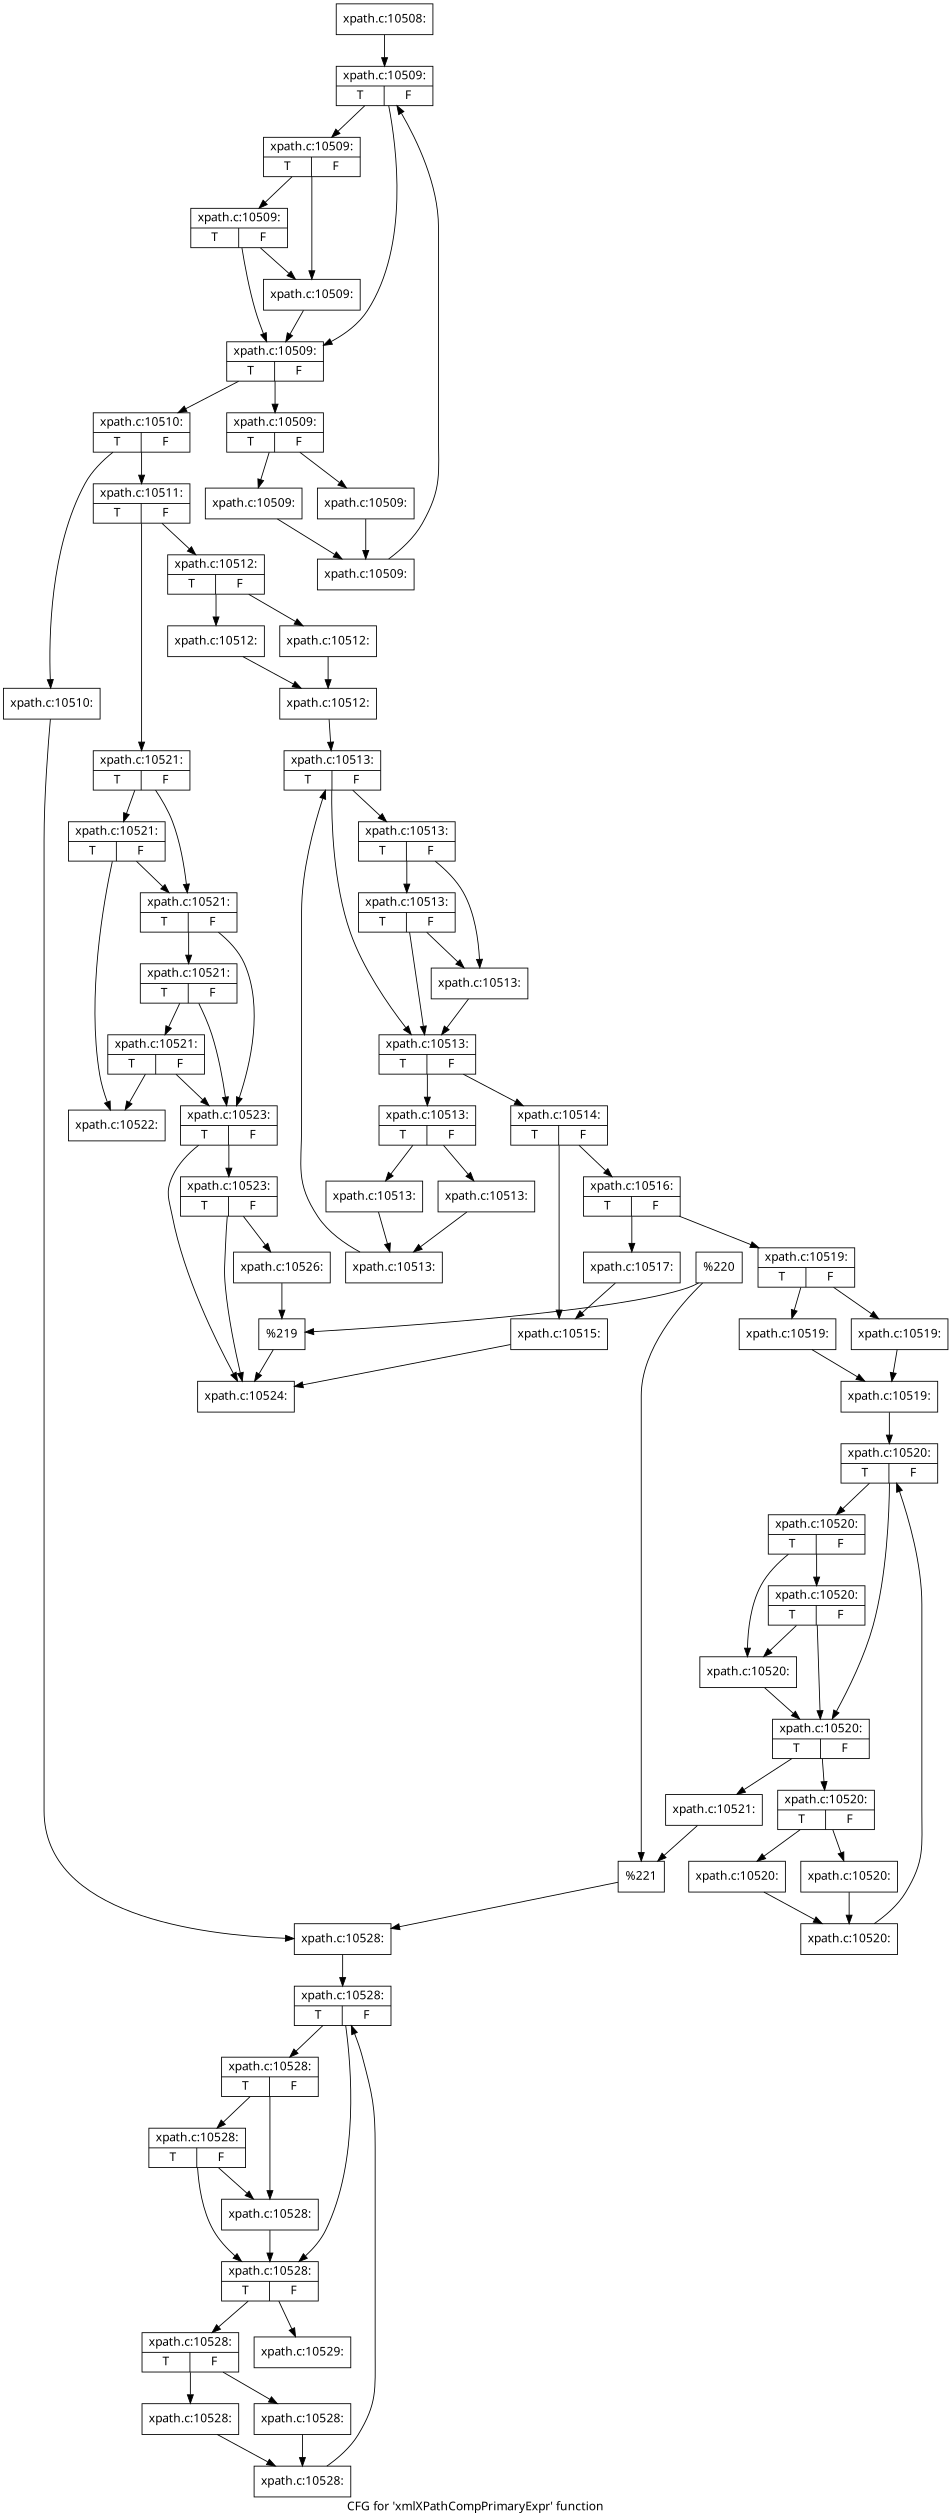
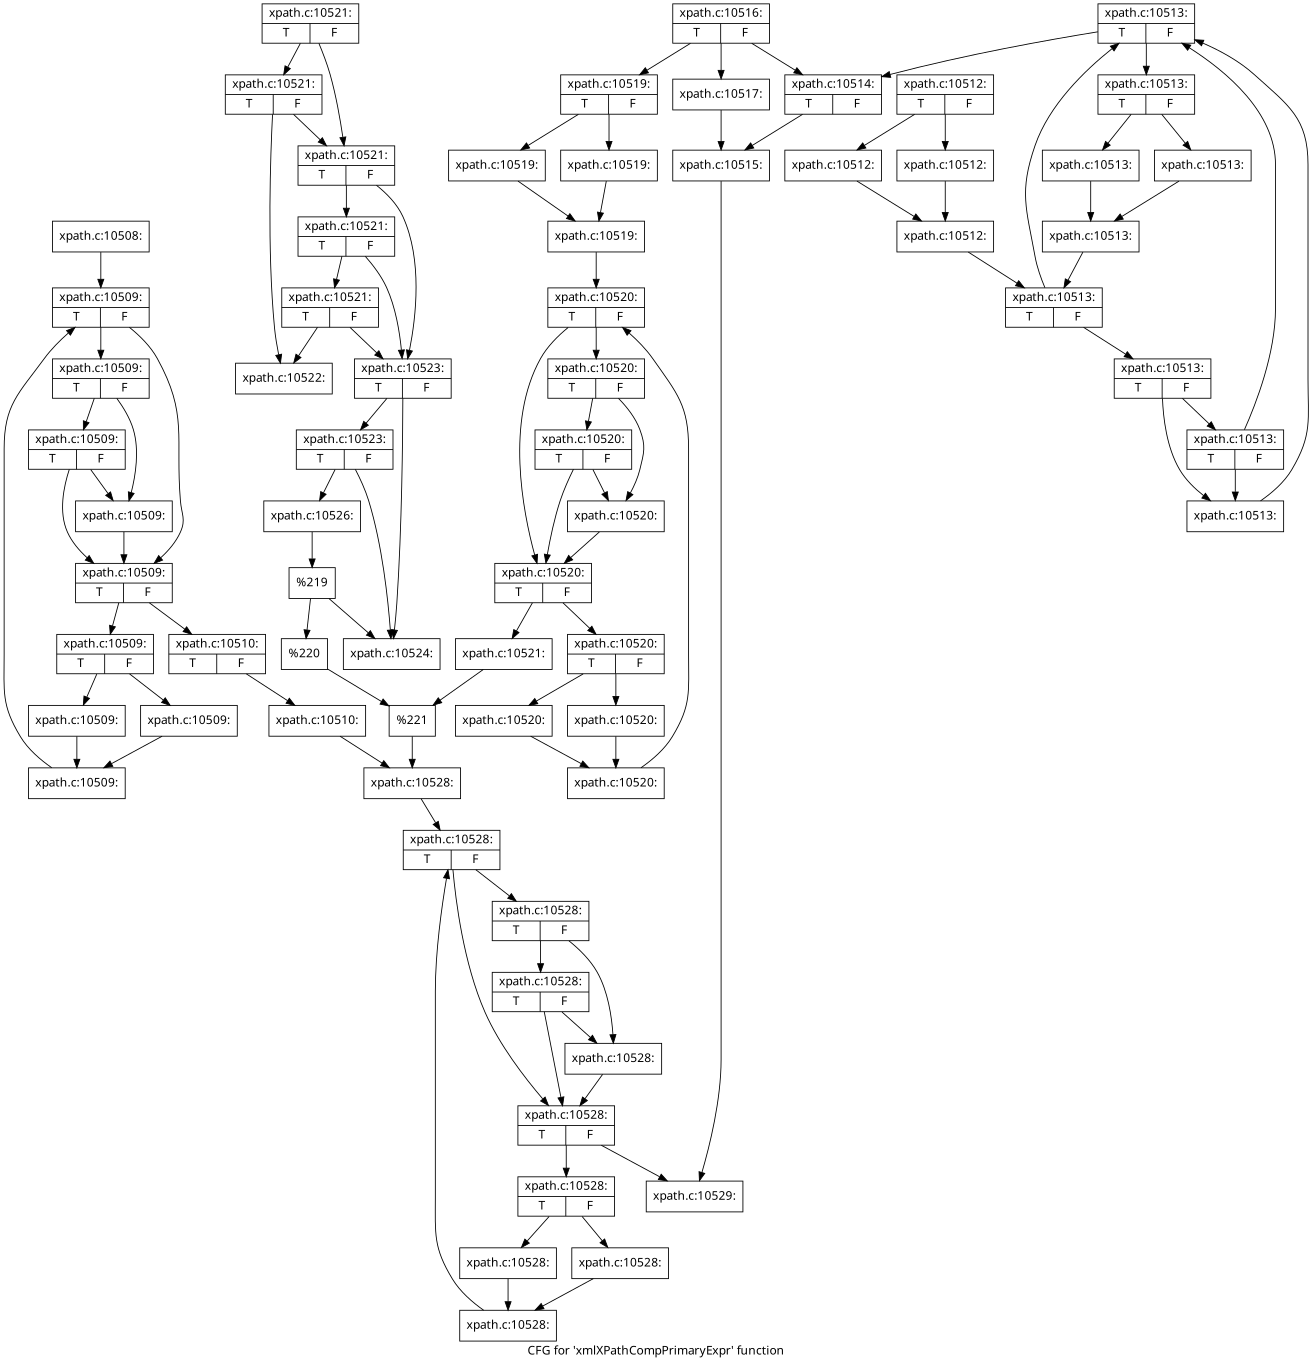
node "xpath.c:10511:": removed
edge "xpath.c:10514:" -> "xpath.c:10516:": reversed
edge "%220" -> "%219": reversed
edge "xpath.c:10515:" -> "xpath.c:10524:": now "xpath.c:10515:" -> "xpath.c:10529:"
